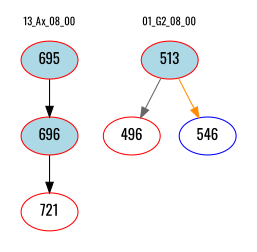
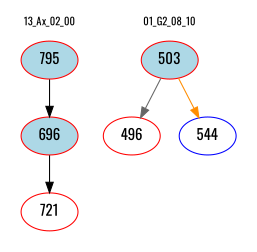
cluster "13_Ax_08_00": label "13_Ax_08_00" -> "13_Ax_02_00"
cluster "01_G2_08_00": label "01_G2_08_00" -> "01_G2_08_10"
node "695": label "695" -> "795"
node "513": label "513" -> "503"
node "546": label "546" -> "544"
